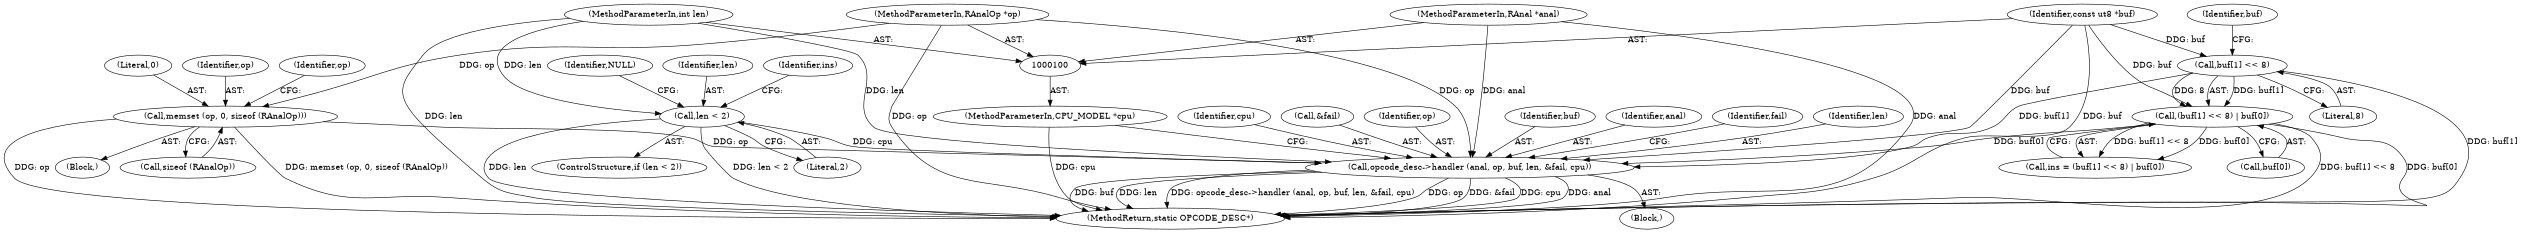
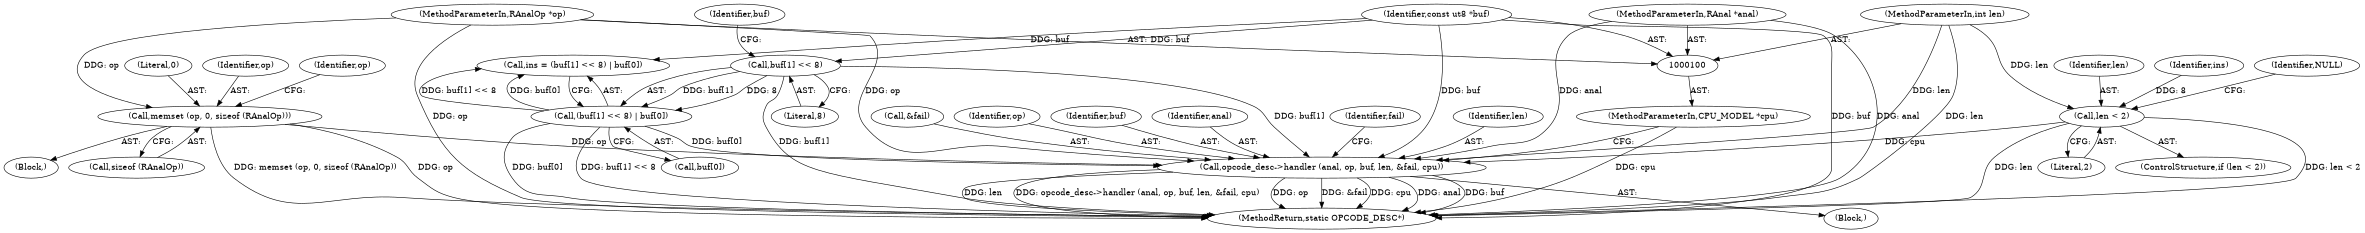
edge "(Identifier,const ut8 *buf)" -> "(Call,(buf[1] << 8) | buf[0])": now "(Identifier,const ut8 *buf)" -> "(Call,ins = (buf[1] << 8) | buf[0])"
edge "(Identifier,ins)" -> "(Call,len < 2)": label "CFG: " -> "DDG: 8"
node "(Identifier,cpu)": removed
